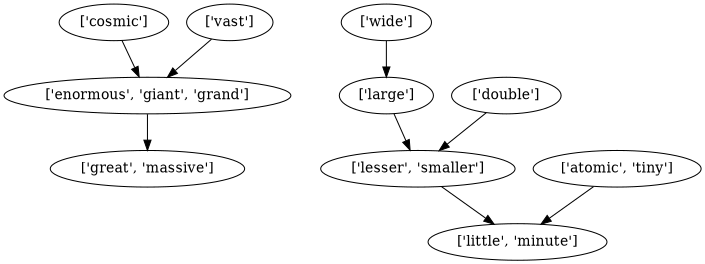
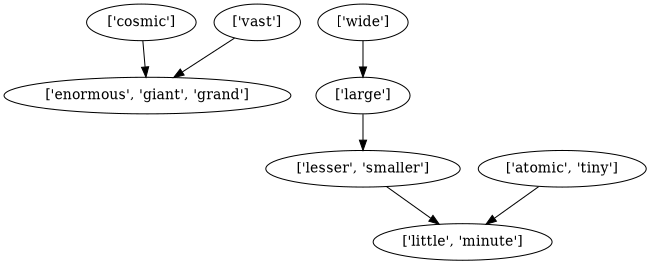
node "['double']": removed
node "['great', 'massive']": removed
